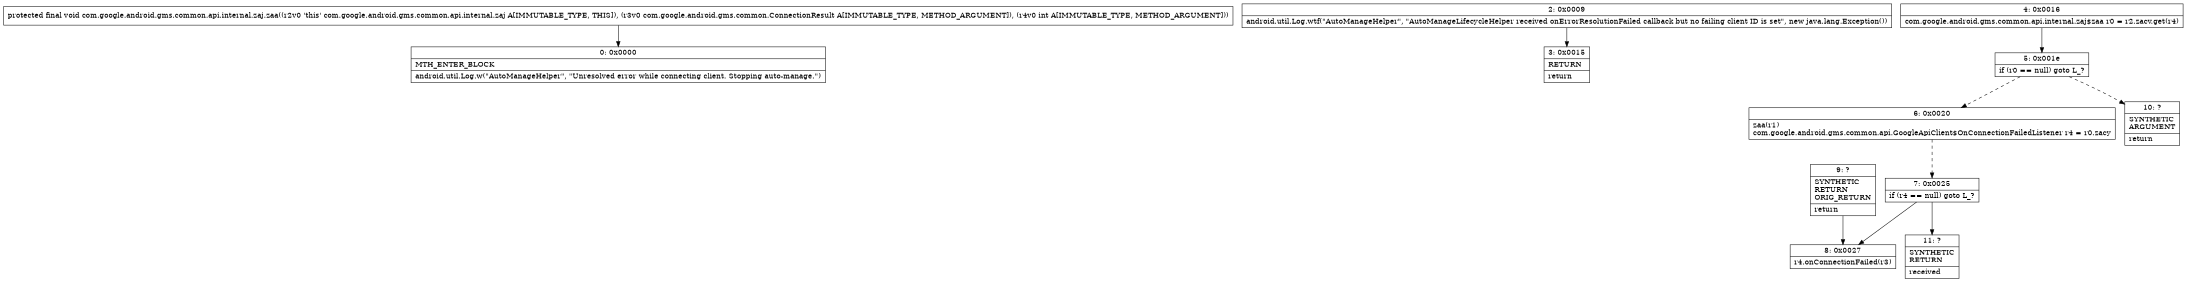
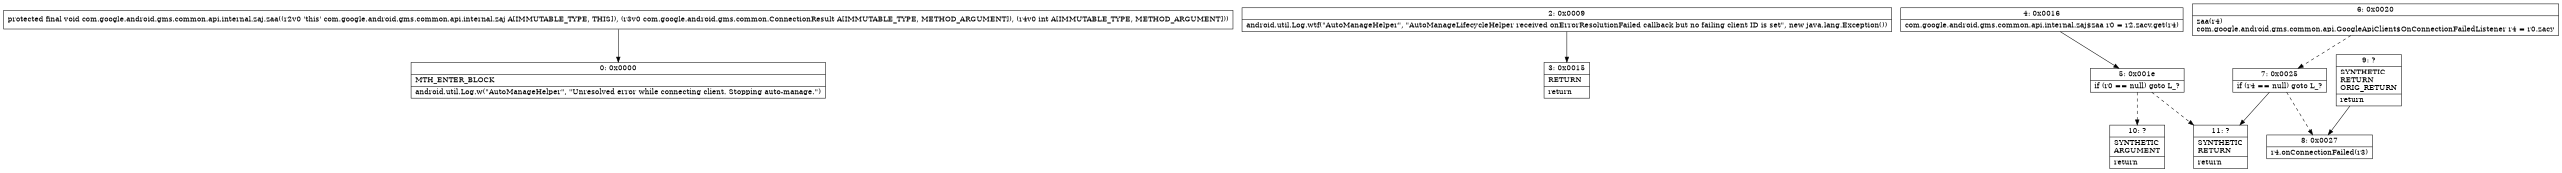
edge "5: 0x001e" -> "6: 0x0020": now "5: 0x001e" -> "11: ?"
node "6: 0x0020": text "zaa(r1)" -> "zaa(r4)"
edge "7: 0x0025" -> "8: 0x0027": style solid -> dashed
node "11: ?": text "received" -> "return"
